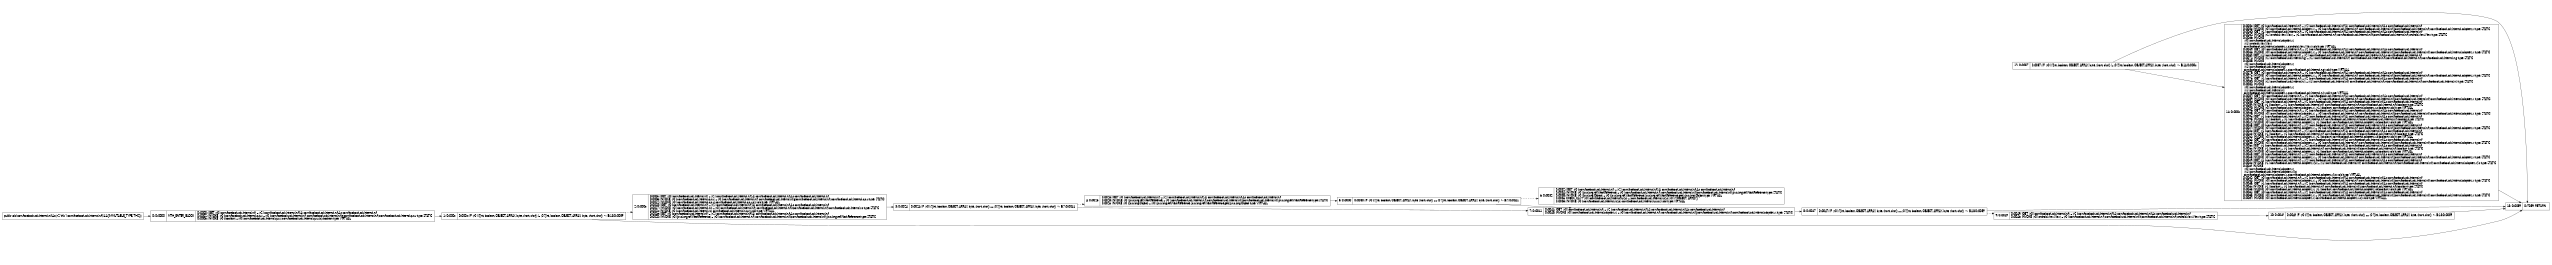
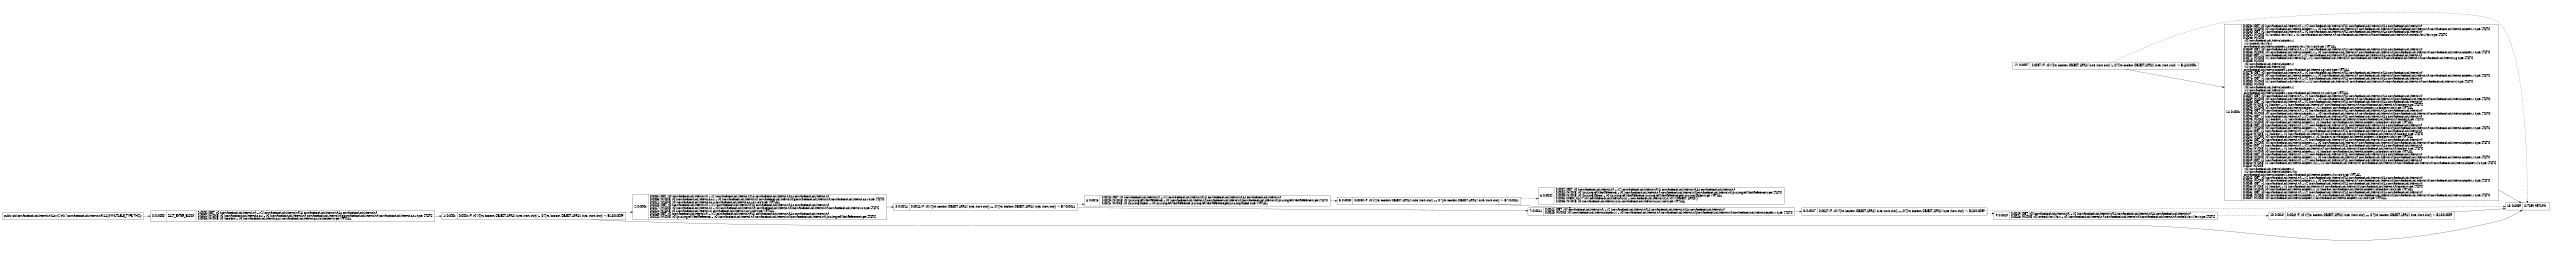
edge "12: 0x0057" -> "13: 0x0059": style solid -> dashed
edge "8: 0x0047" -> "13: 0x0059": style solid -> dashed
node "0: 0x0000": text "MTH_ENTER_BLOCK" -> "CAST_ENTER_BLOCK"
edge "9: 0x0049" -> "10: 0x004f": style solid -> dashed
